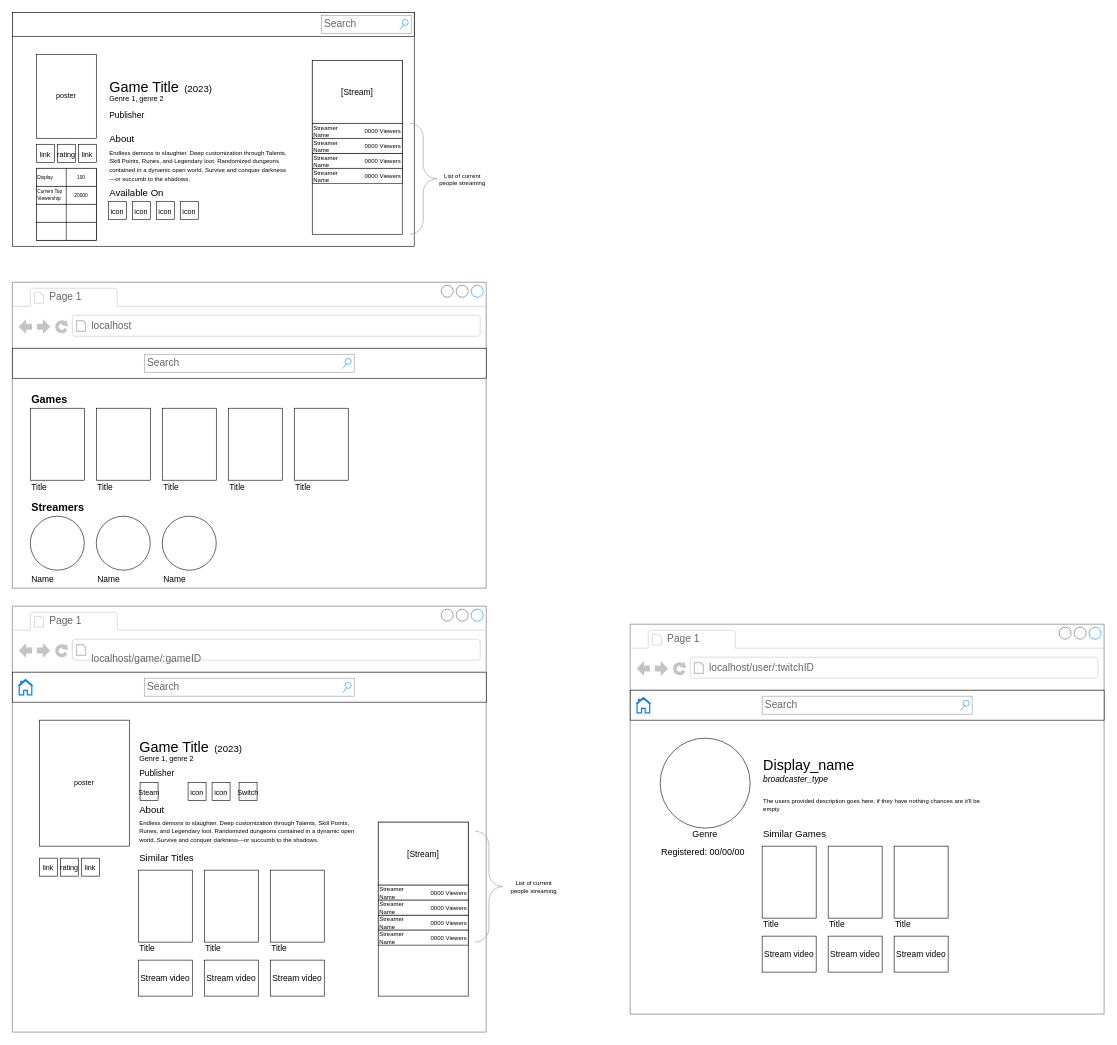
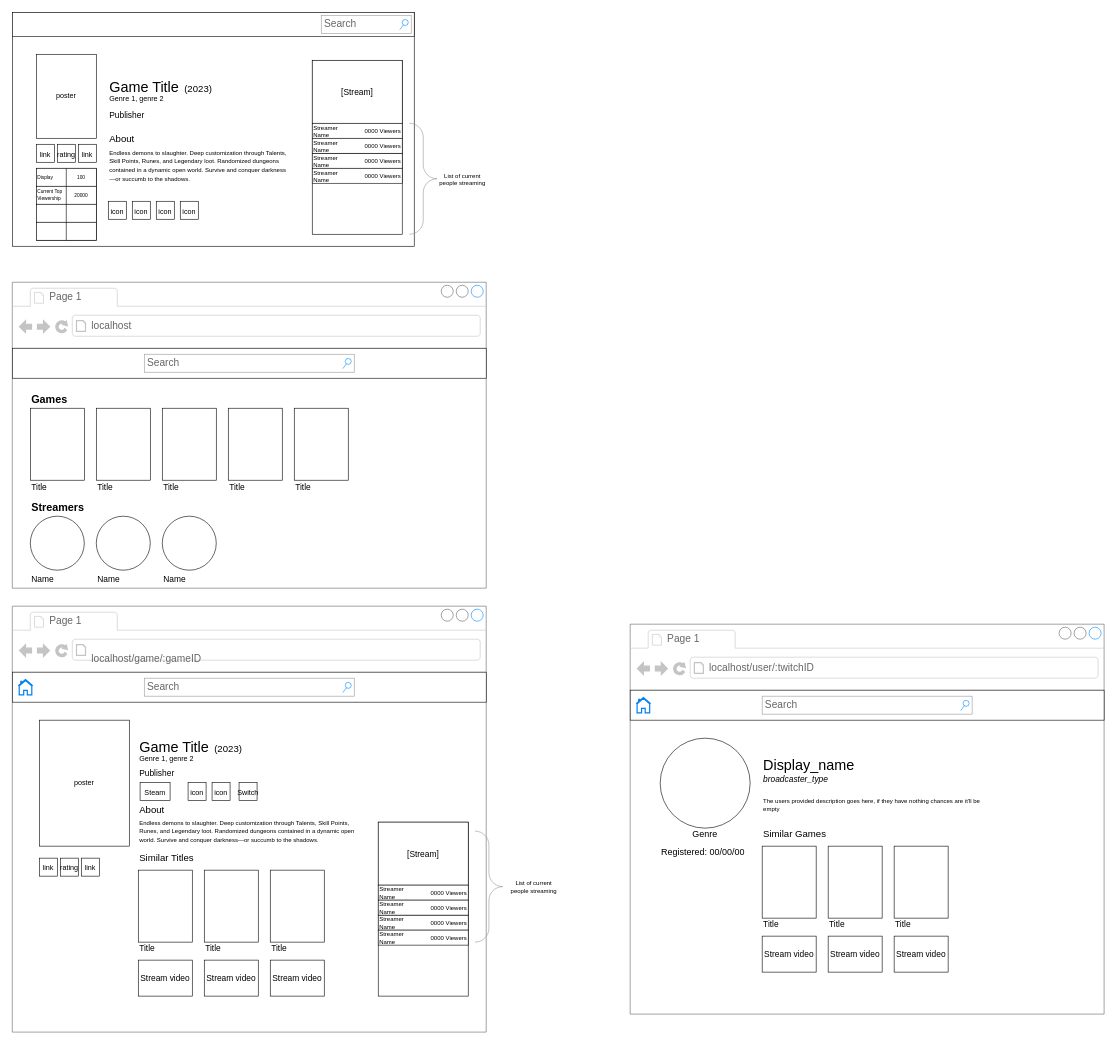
node "Available On": removed
node "Steam": size 18x18 -> 30x18
